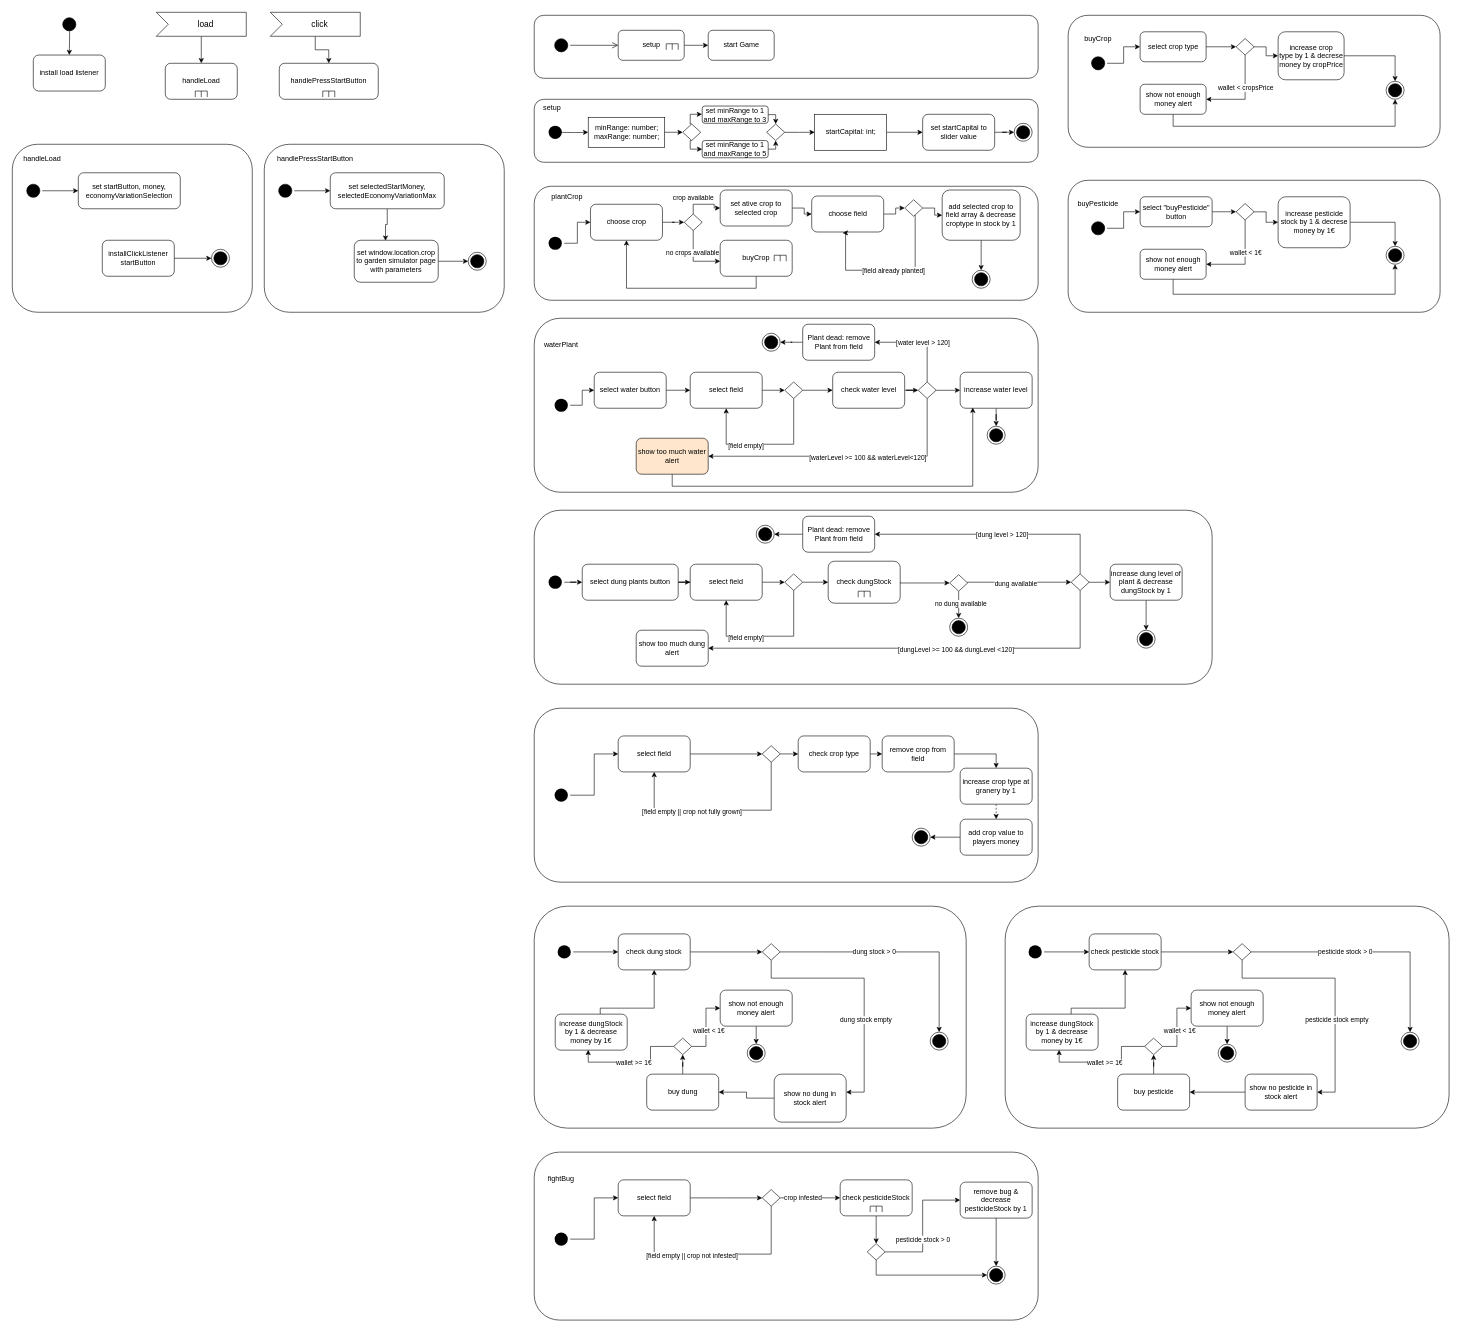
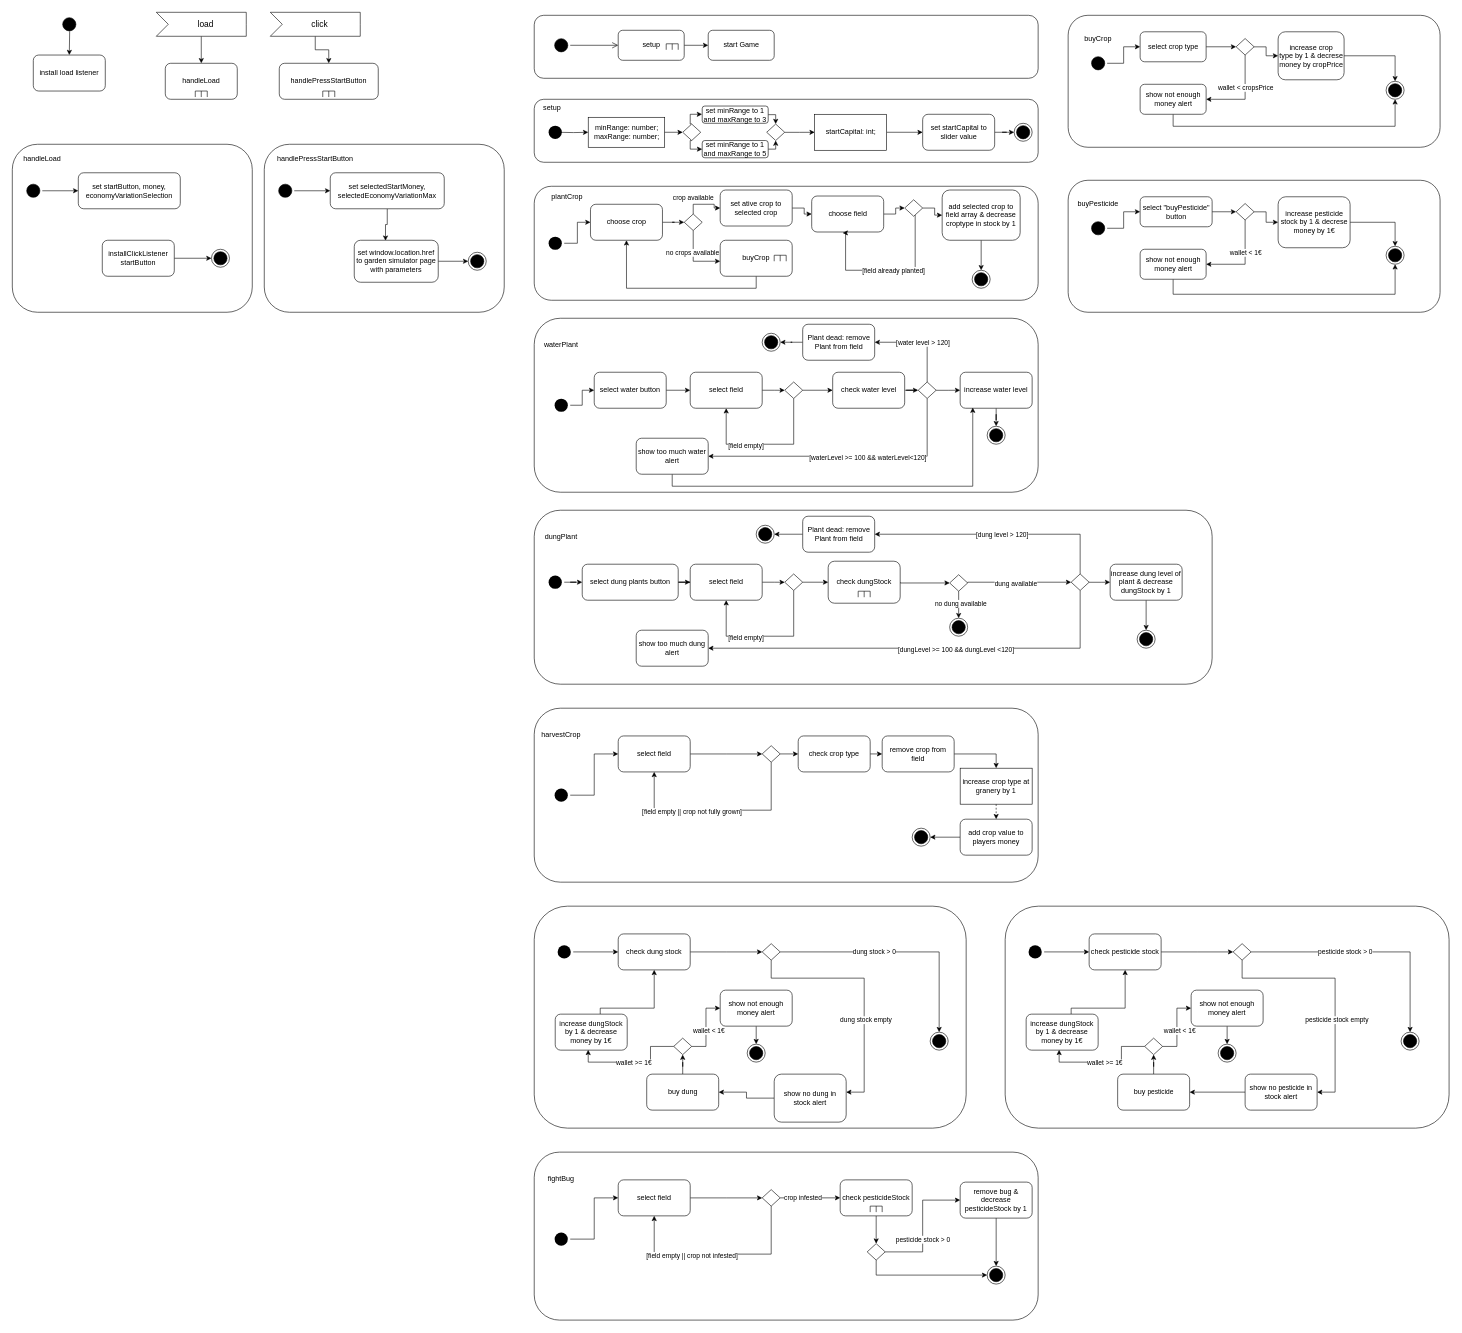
node "set window.location.crop to garden simulator page with parameters": label "set window.location.crop to garden simulator page with parameters" -> "set window.location.href to garden simulator page with parameters"
node "show too much water alert": fillcolor #ffe6cc -> #ffffff
node "dungPlant": added
node "harvestCrop": added
node "increase crop type at granery by 1": shape rounded rectangle -> rectangle
